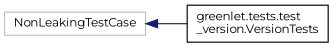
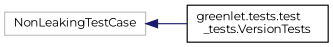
node "greenlet.tests.test _version.VersionTests": label "greenlet.tests.test _version.VersionTests" -> "greenlet.tests.test _tests.VersionTests"
